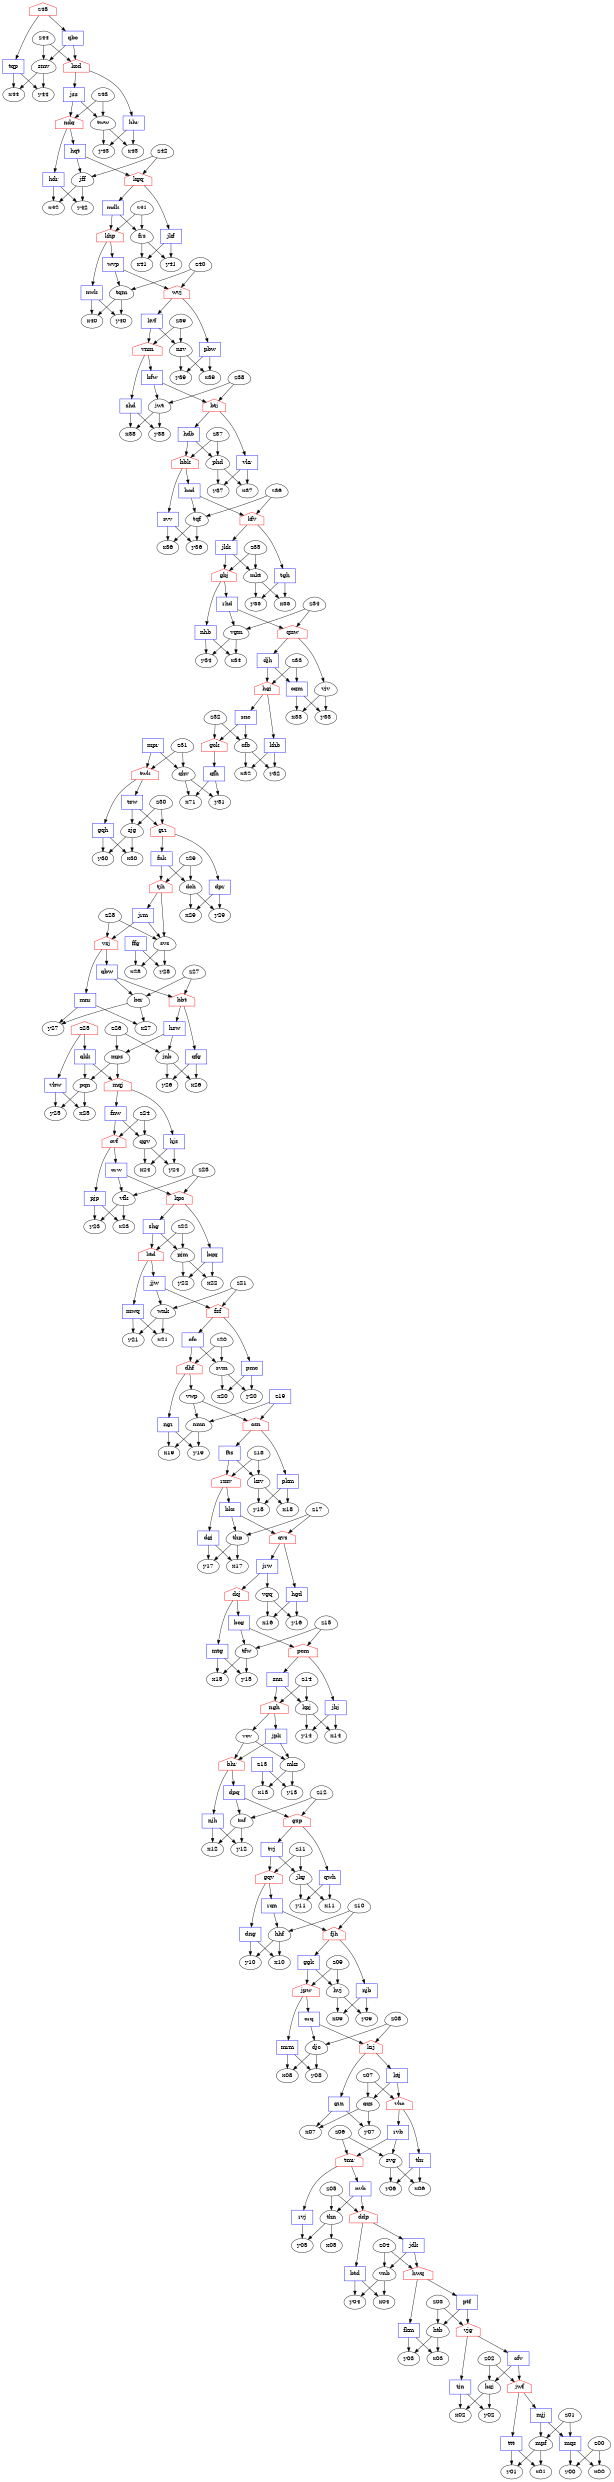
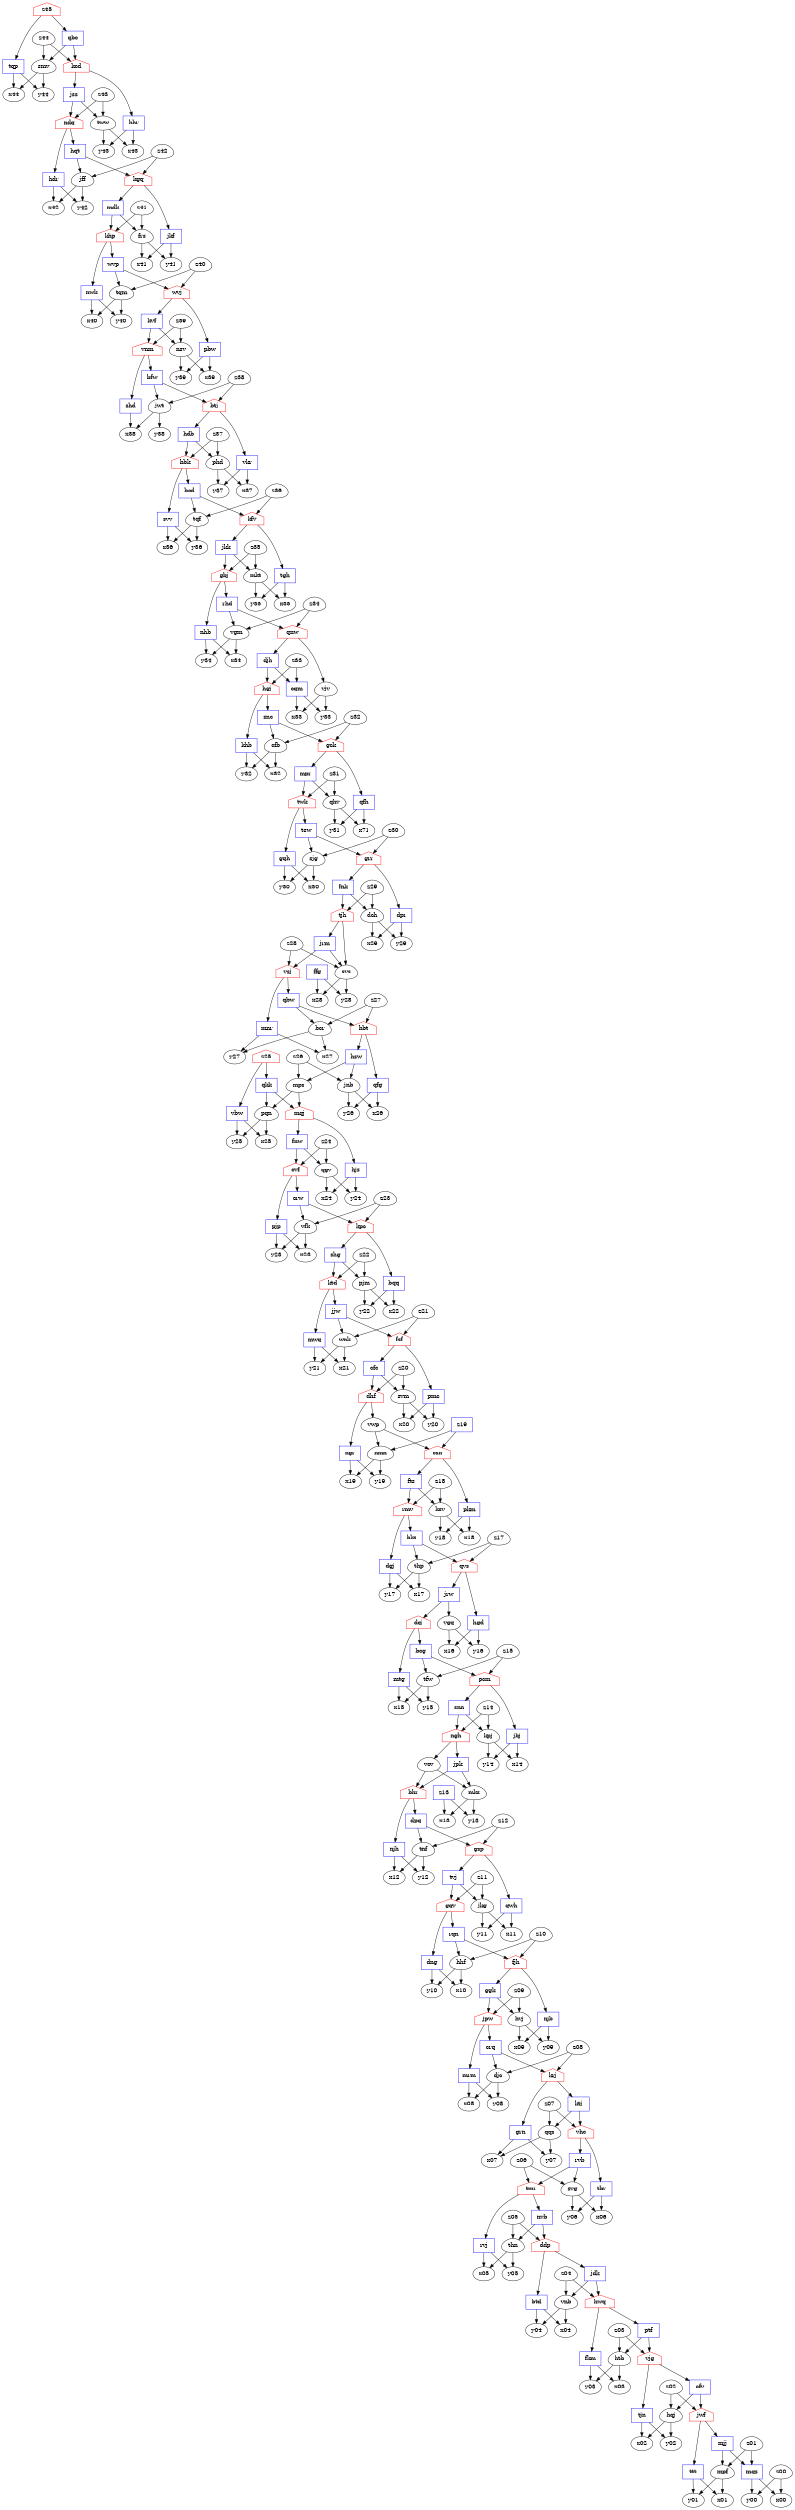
edge "shd" -> "y38": removed
edge "gck" -> "mpr": added
edge "rvj" -> "x05": added
